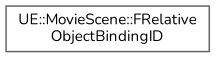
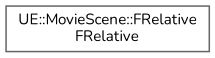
node "UE::MovieScene::FRelative ObjectBindingID": label "UE::MovieScene::FRelative ObjectBindingID" -> "UE::MovieScene::FRelative FRelative"
